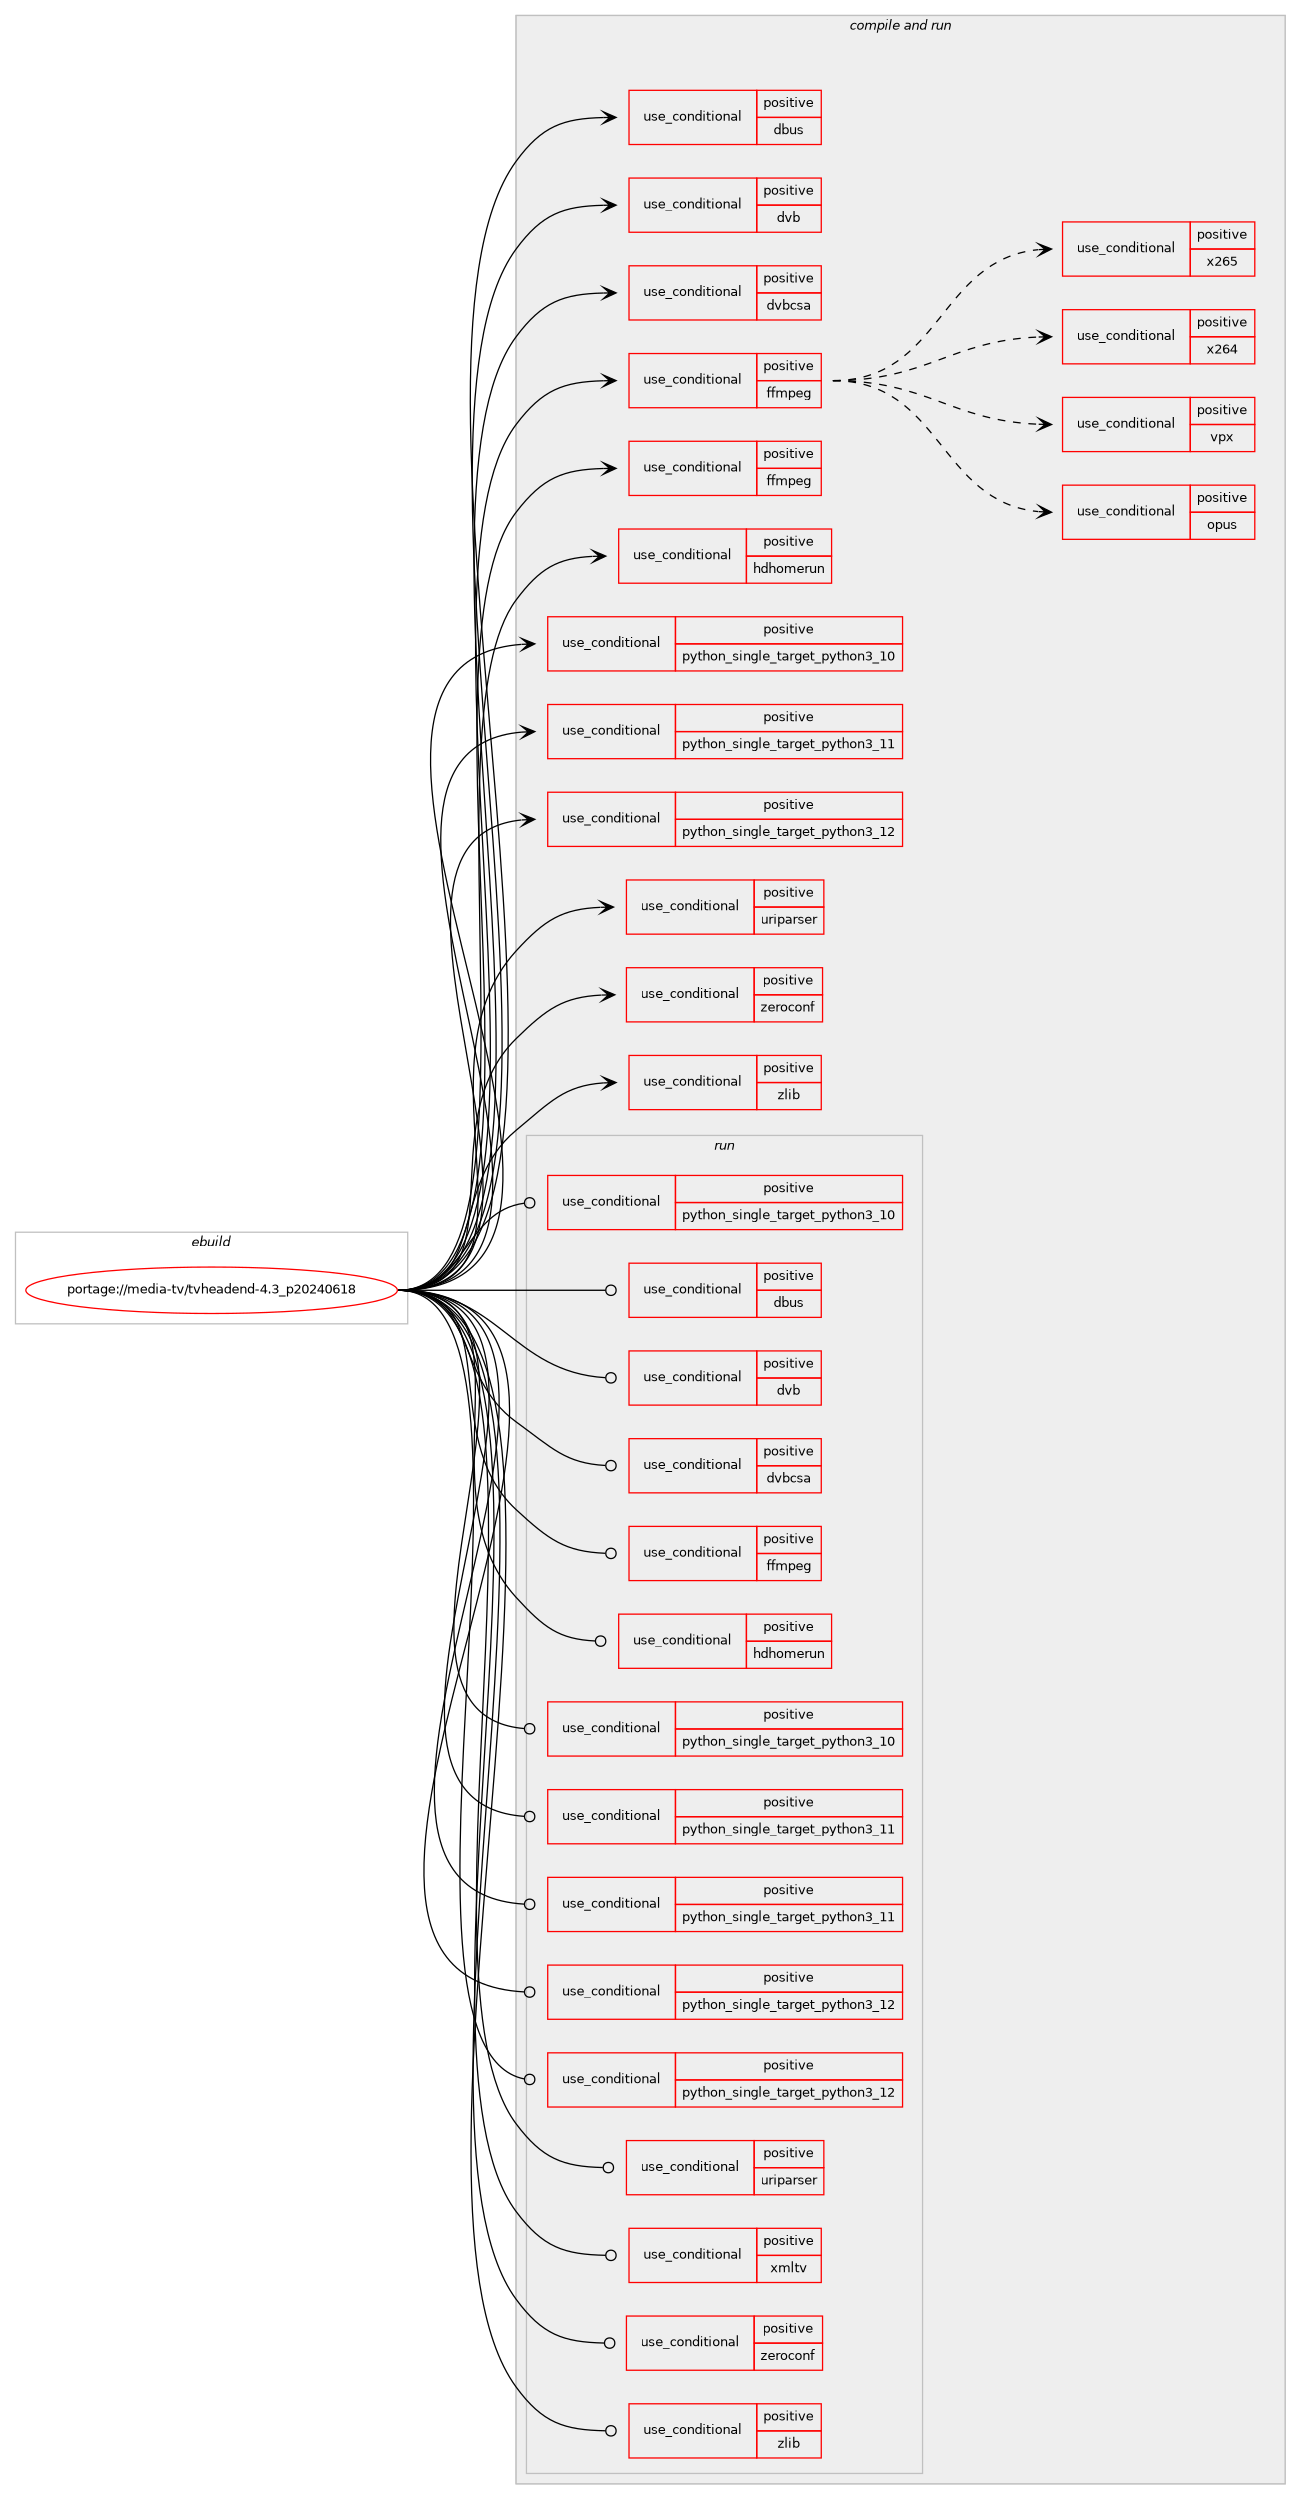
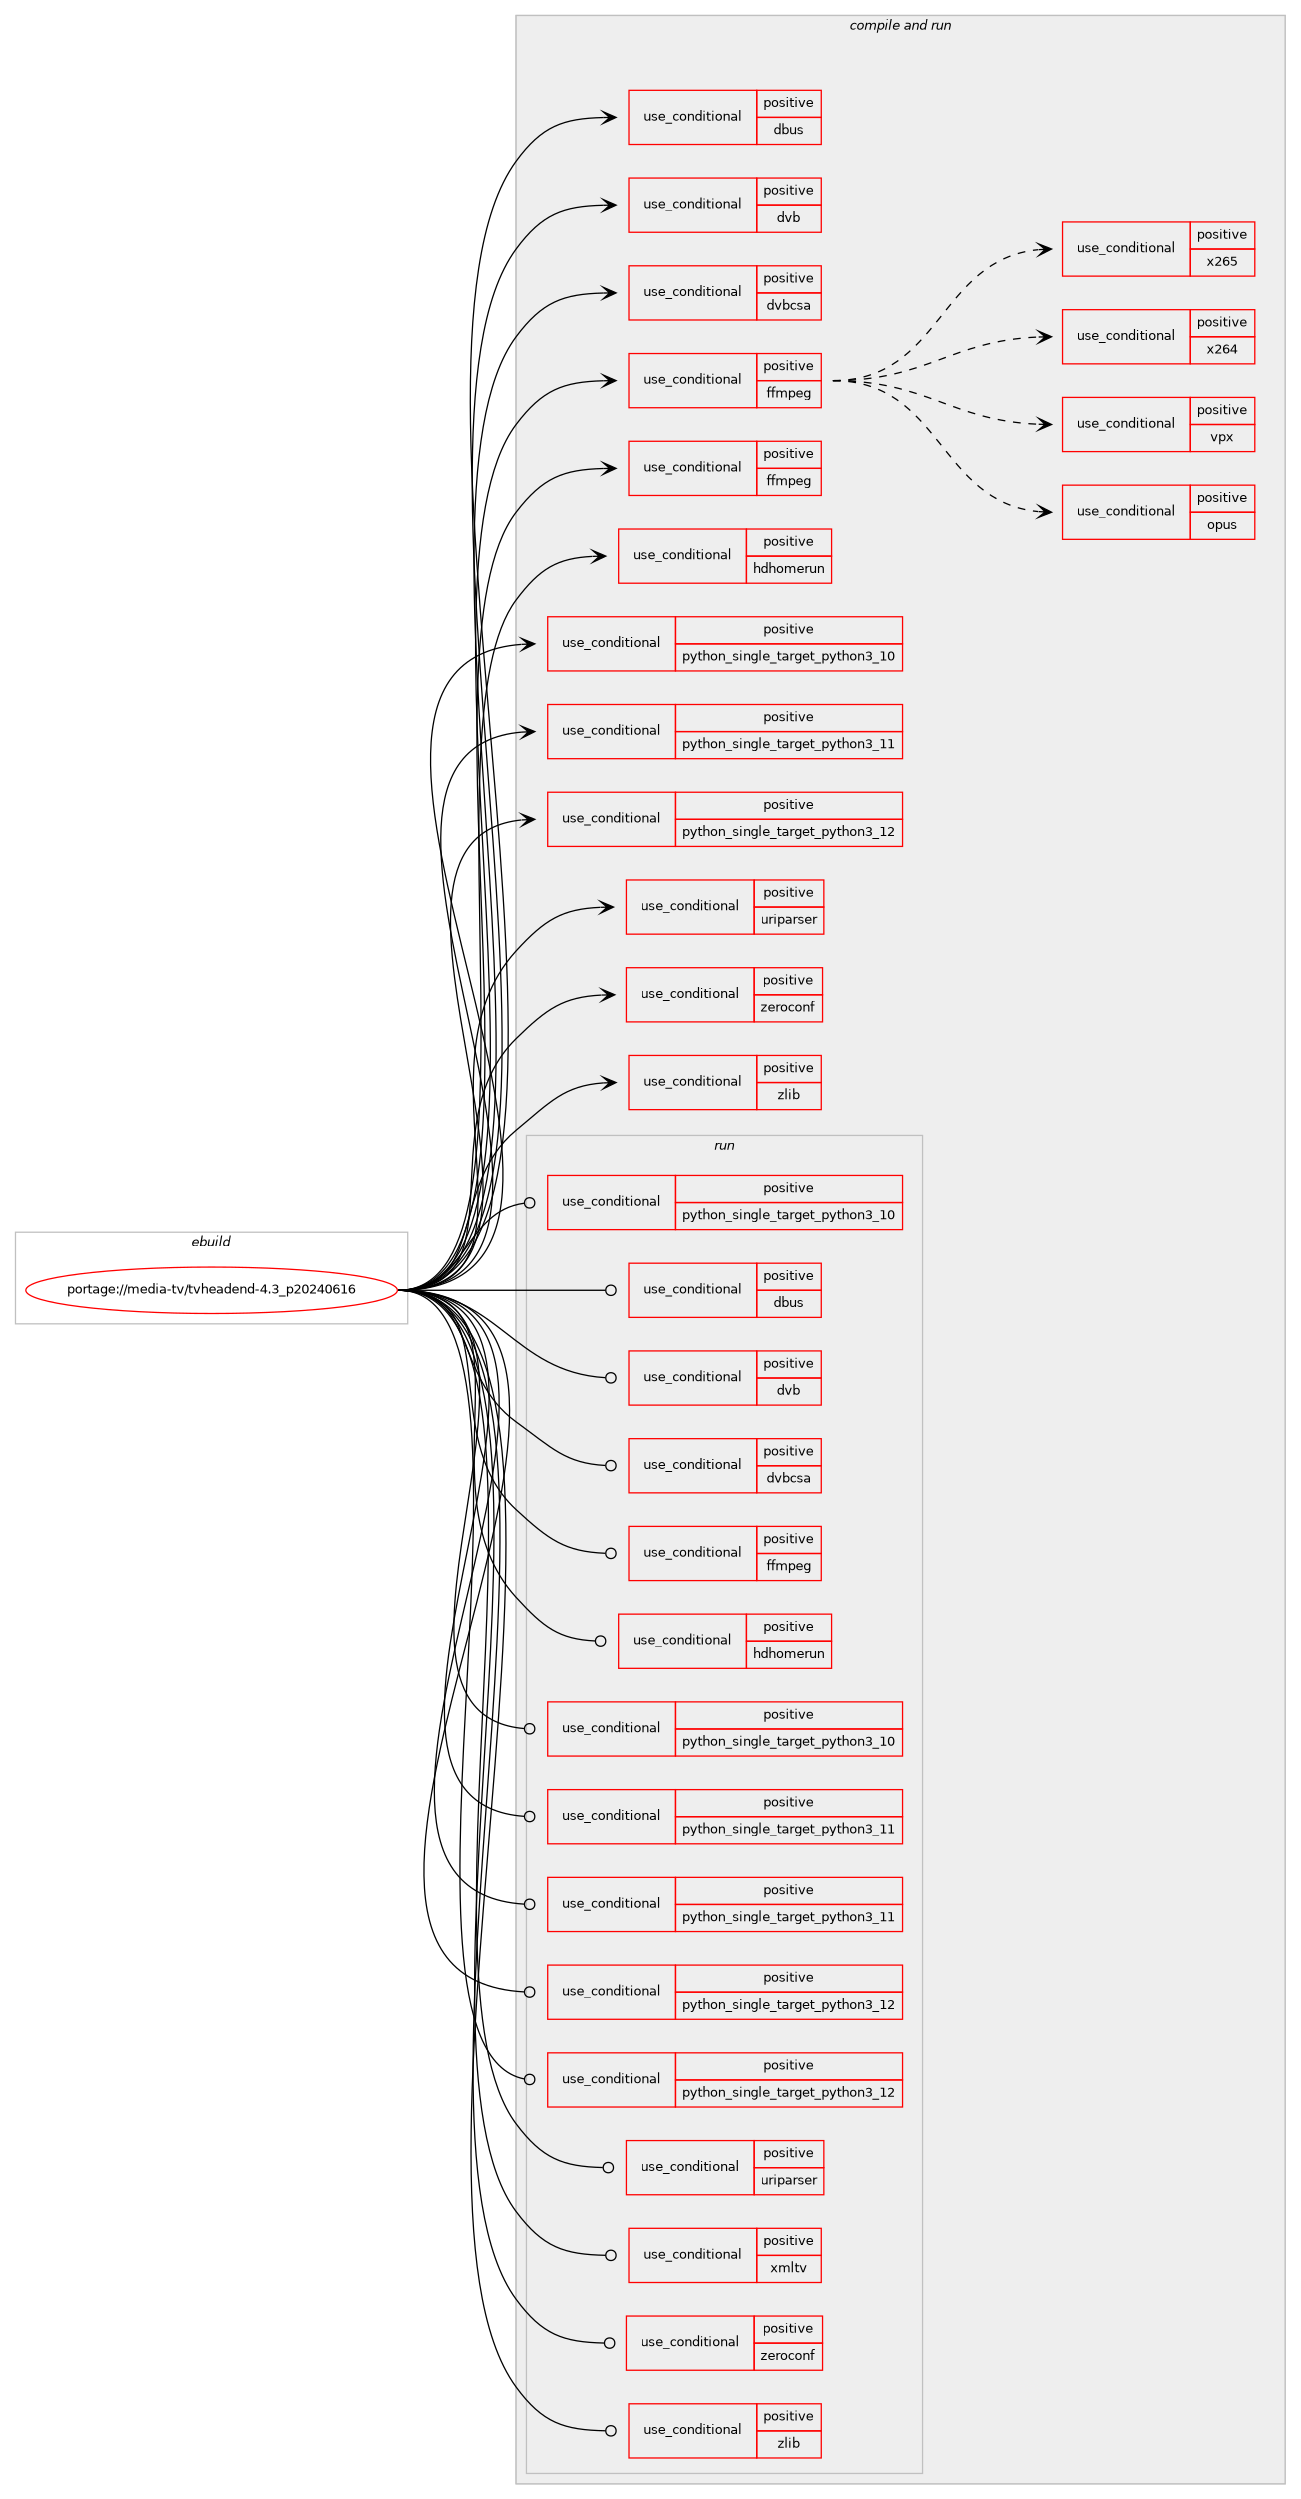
node "portage://media-tv/tvheadend-4.3_p20240618": label "portage://media-tv/tvheadend-4.3_p20240618" -> "portage://media-tv/tvheadend-4.3_p20240616"
